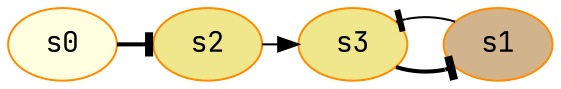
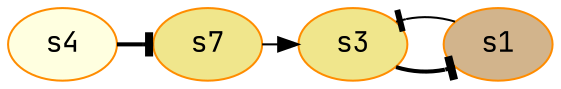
node "s0": label "s0" -> "s4"
node "s2": label "s2" -> "s7"
